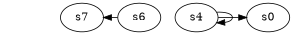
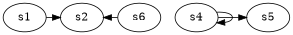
node "s1": added
node "s7": label "s7" -> "s2"
node "s0": label "s0" -> "s5"
